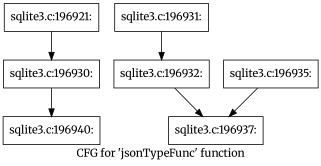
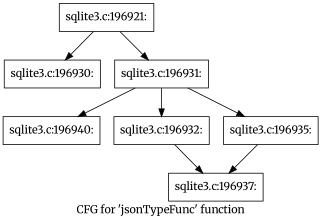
edge "sqlite3.c:196921:" -> "sqlite3.c:196931:": added
edge "sqlite3.c:196930:" -> "sqlite3.c:196940:": now "sqlite3.c:196931:" -> "sqlite3.c:196940:"
edge "sqlite3.c:196931:" -> "sqlite3.c:196935:": added
